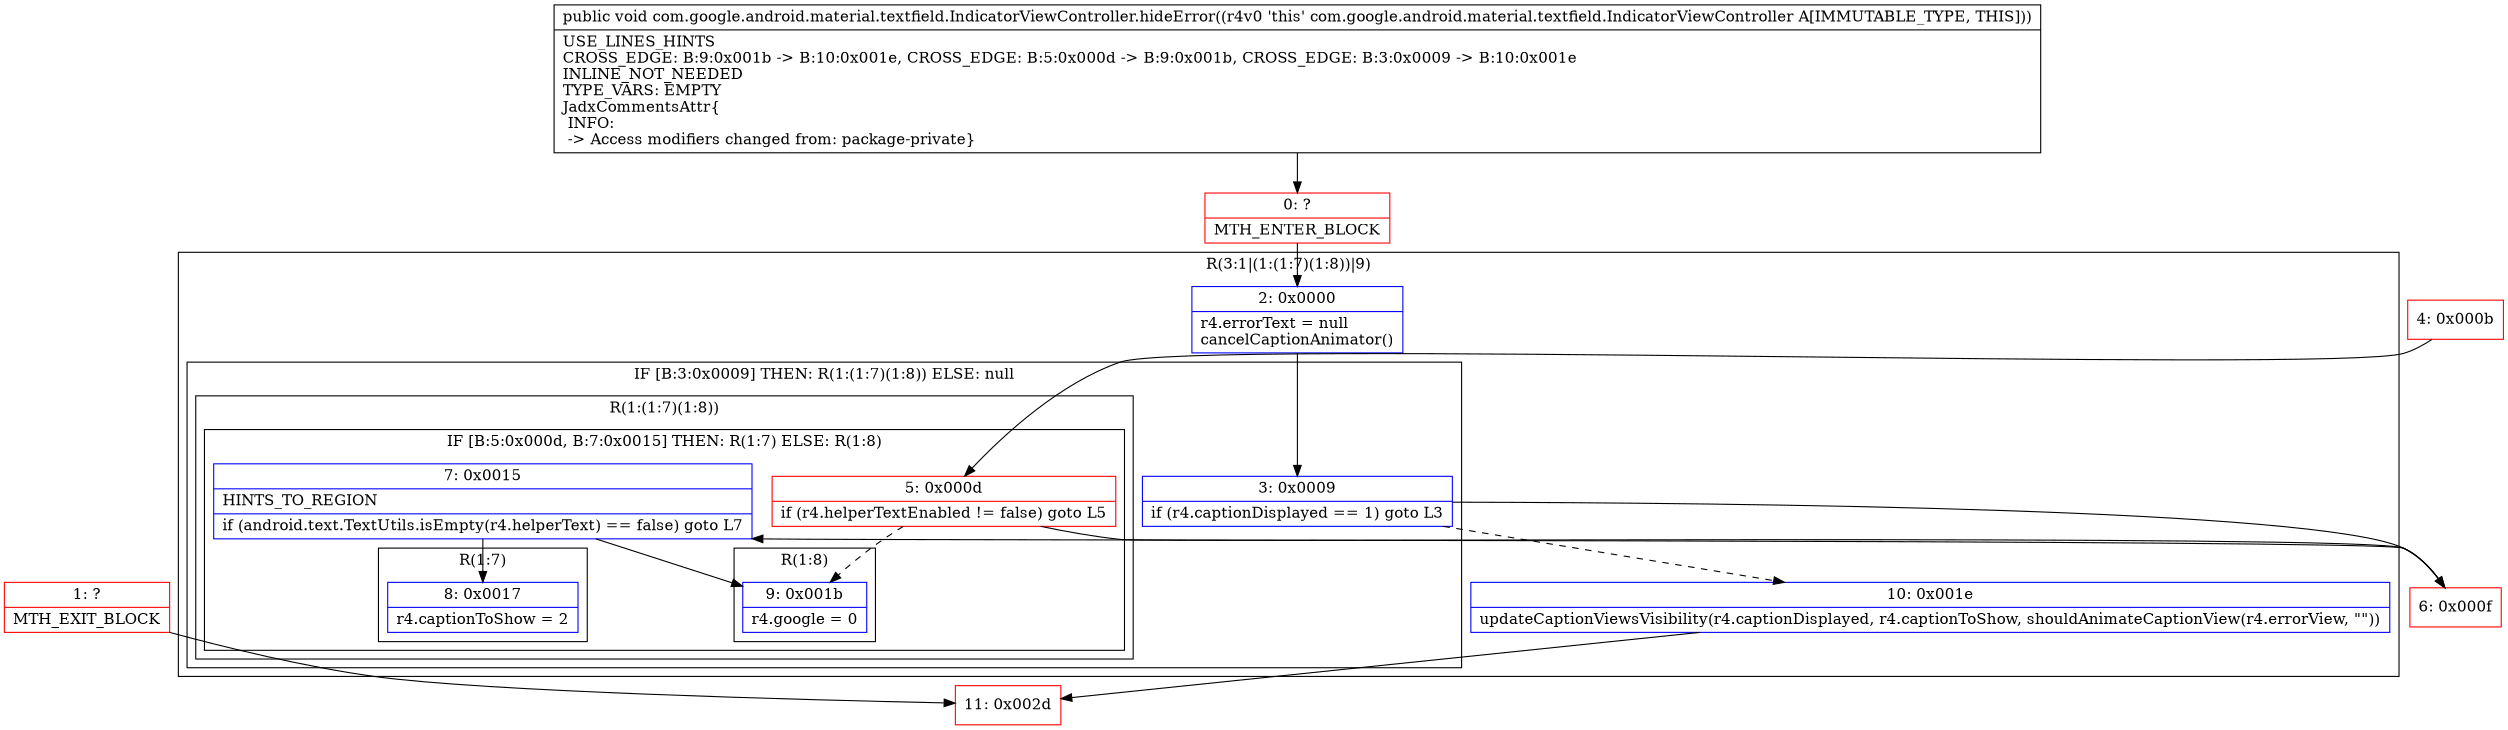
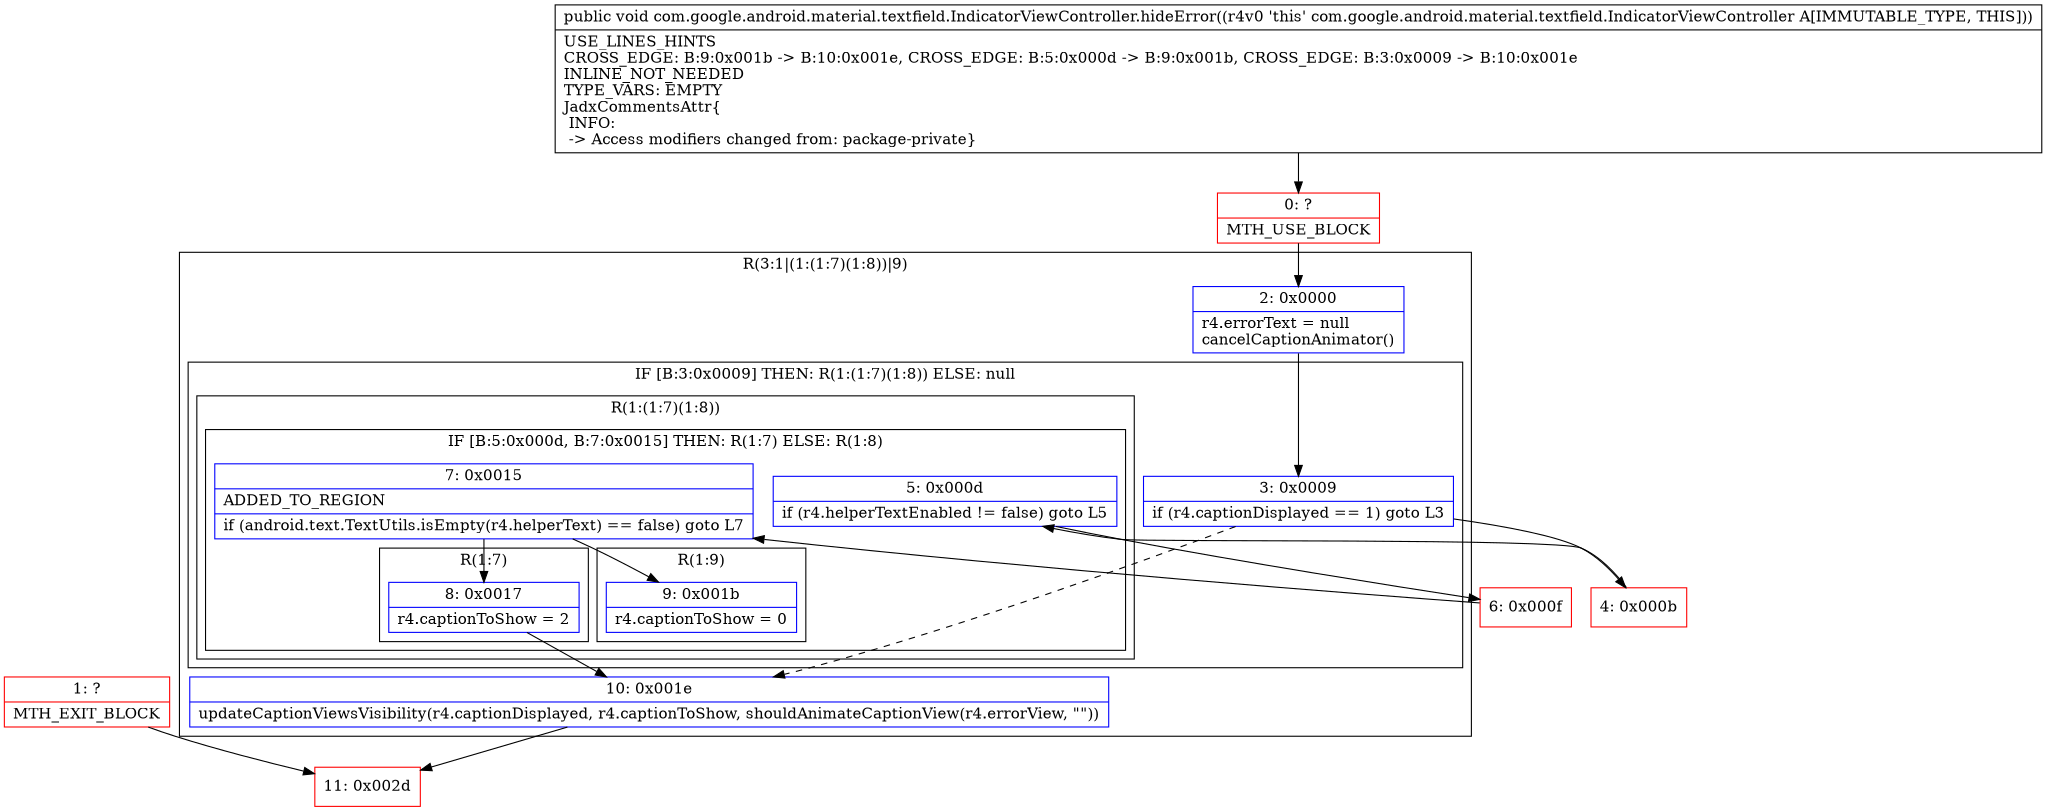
node "0: ?": text "MTH_ENTER_BLOCK" -> "MTH_USE_BLOCK"
node "7: 0x0015": text "HINTS_TO_REGION" -> "ADDED_TO_REGION"
node "5: 0x000d": color red -> blue
edge "3: 0x0009" -> "6: 0x000f": now "3: 0x0009" -> "4: 0x000b"
edge "5: 0x000d" -> "9: 0x001b": removed
cluster "R(1:8)": label "R(1:8)" -> "R(1:9)"
node "9: 0x001b": text "r4.google = 0" -> "r4.captionToShow = 0"
edge "8: 0x0017" -> "10: 0x001e": added
